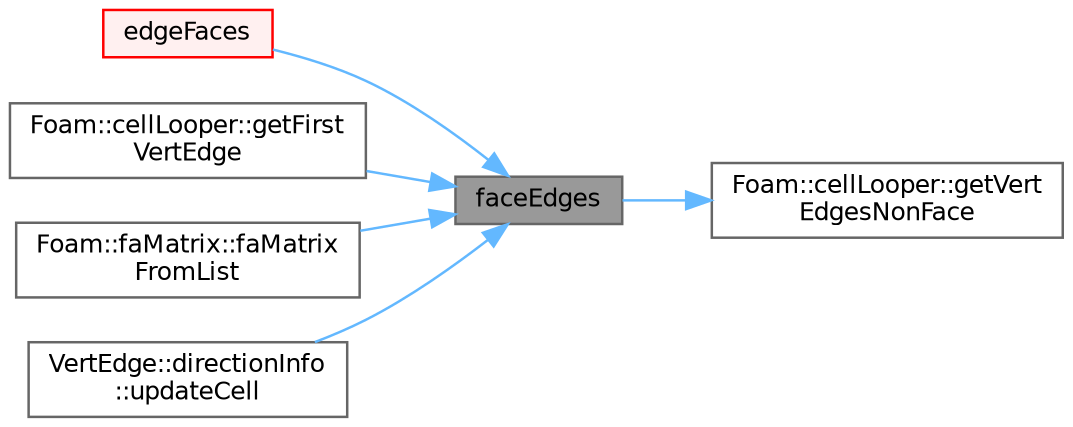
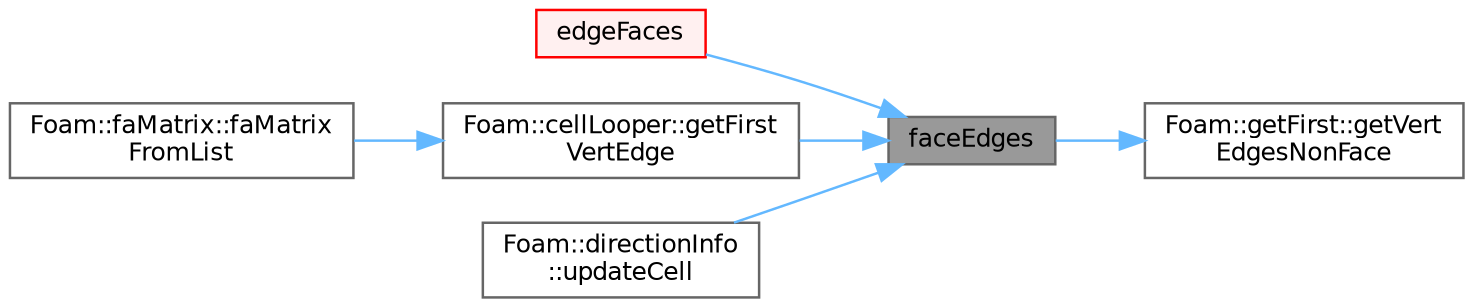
node "Foam::cellLooper::getVert EdgesNonFace": label "Foam::cellLooper::getVert EdgesNonFace" -> "Foam::getFirst::getVert EdgesNonFace"
edge "Foam::faMatrix::faMatrix FromList" -> "faceEdges": now "Foam::faMatrix::faMatrix FromList" -> "Foam::cellLooper::getFirst VertEdge"
node "VertEdge::directionInfo ::updateCell": label "VertEdge::directionInfo ::updateCell" -> "Foam::directionInfo ::updateCell"
